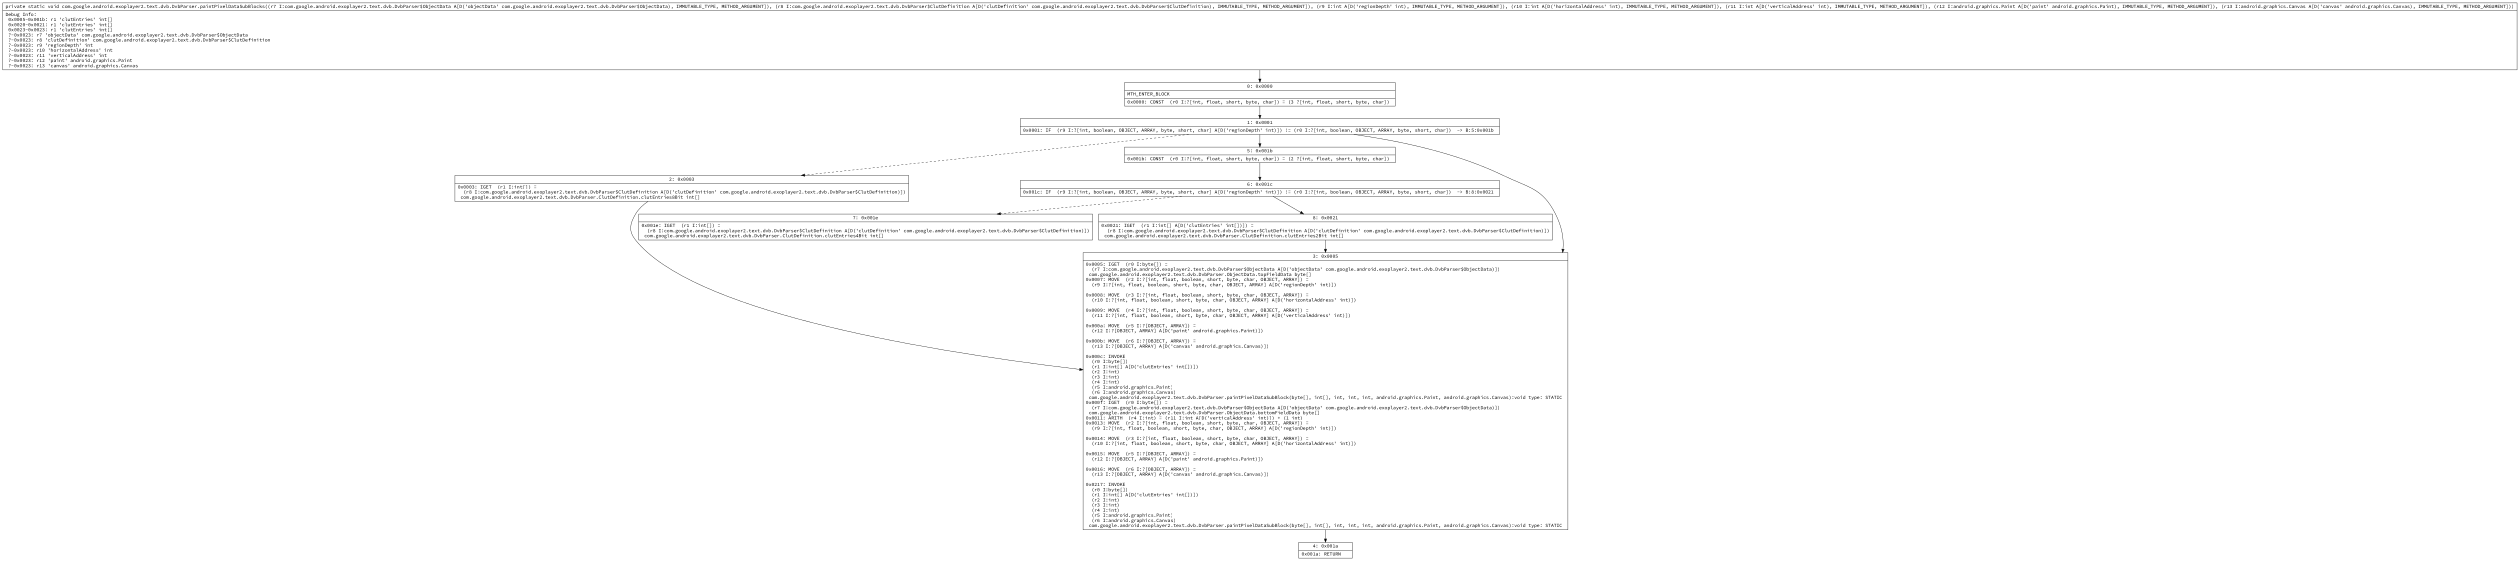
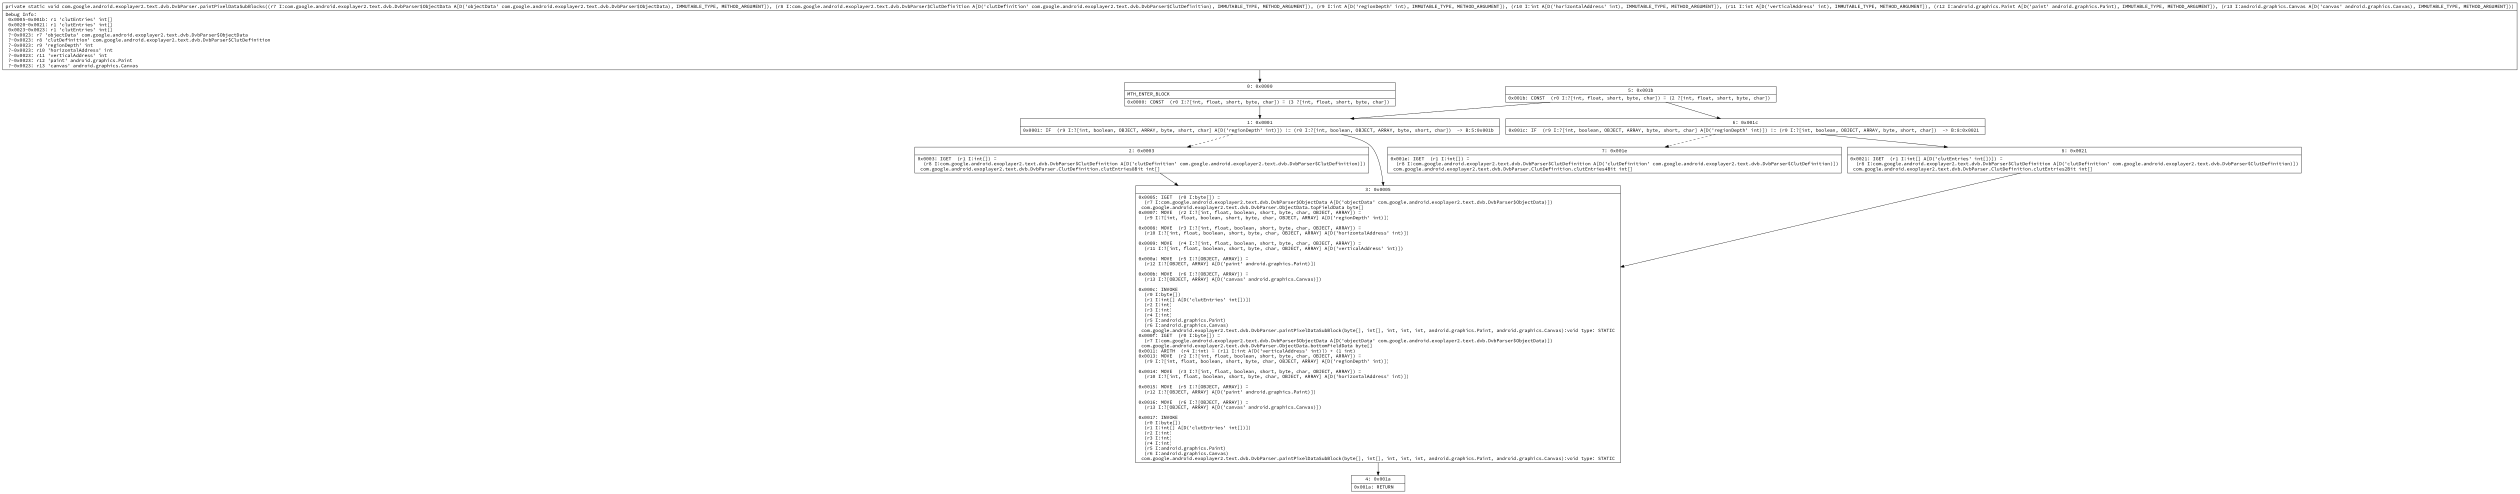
edge "1: 0x0001" -> "5: 0x001b": reversed
node "3: 0x0005": text "0x0217: INVOKE" -> "0x0017: INVOKE"
